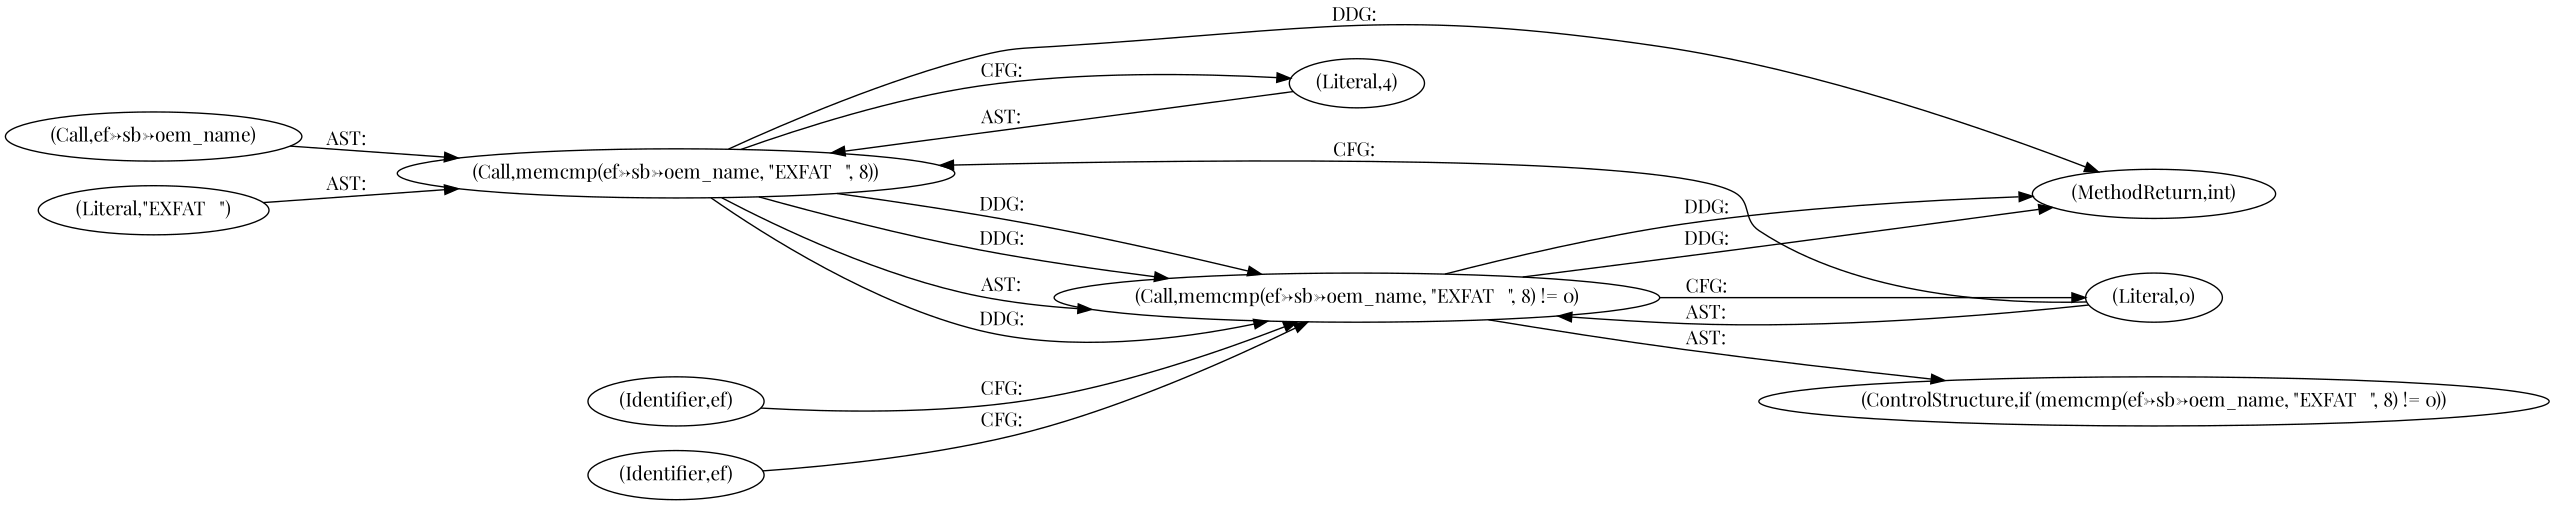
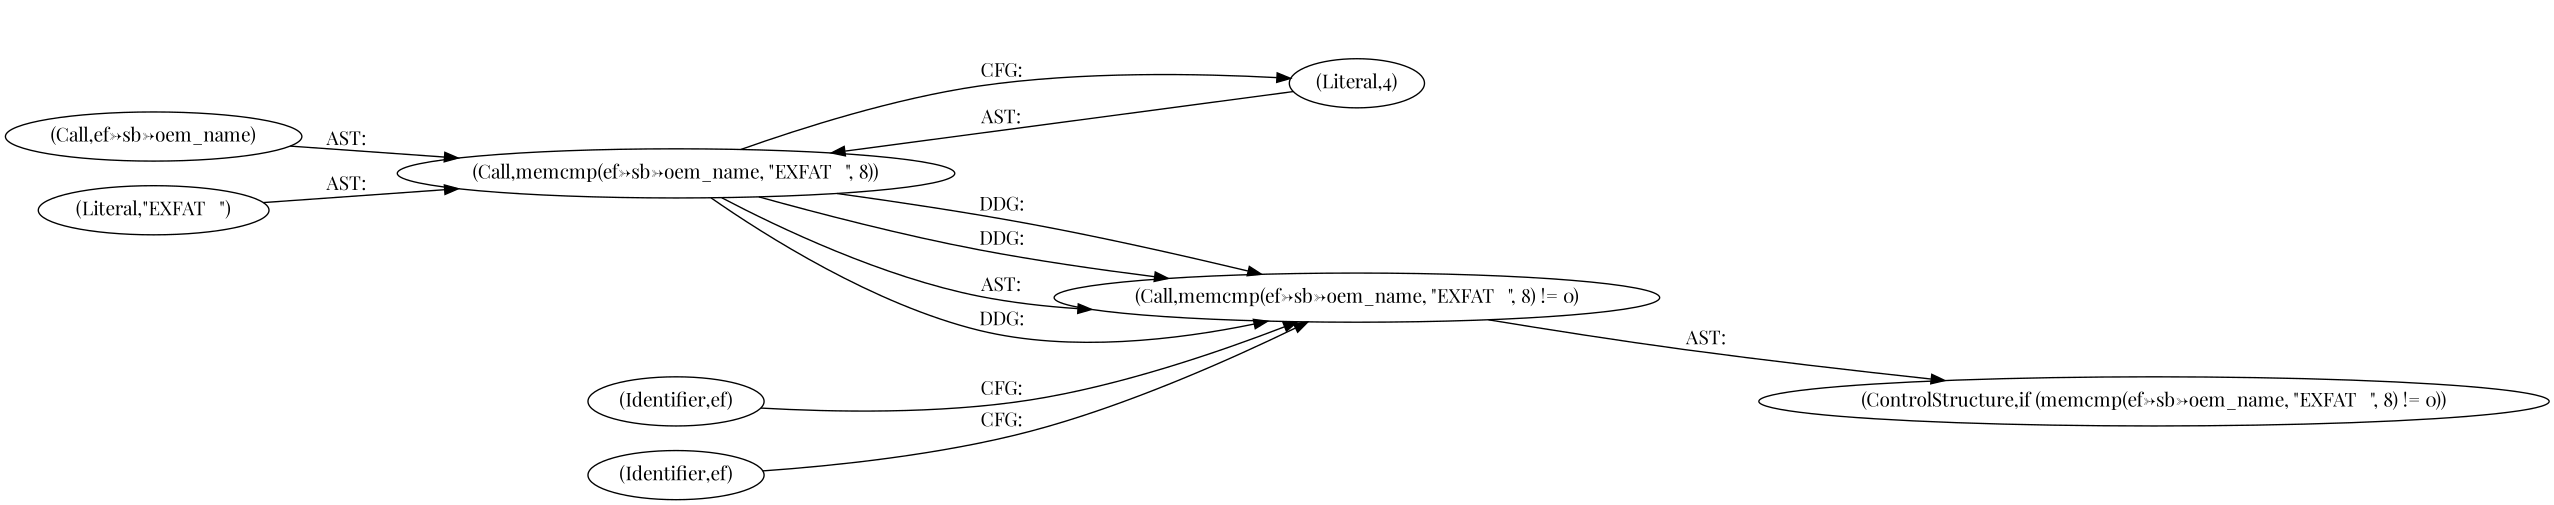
node "(MethodReturn,int)": removed
node "(Literal,0)": removed
